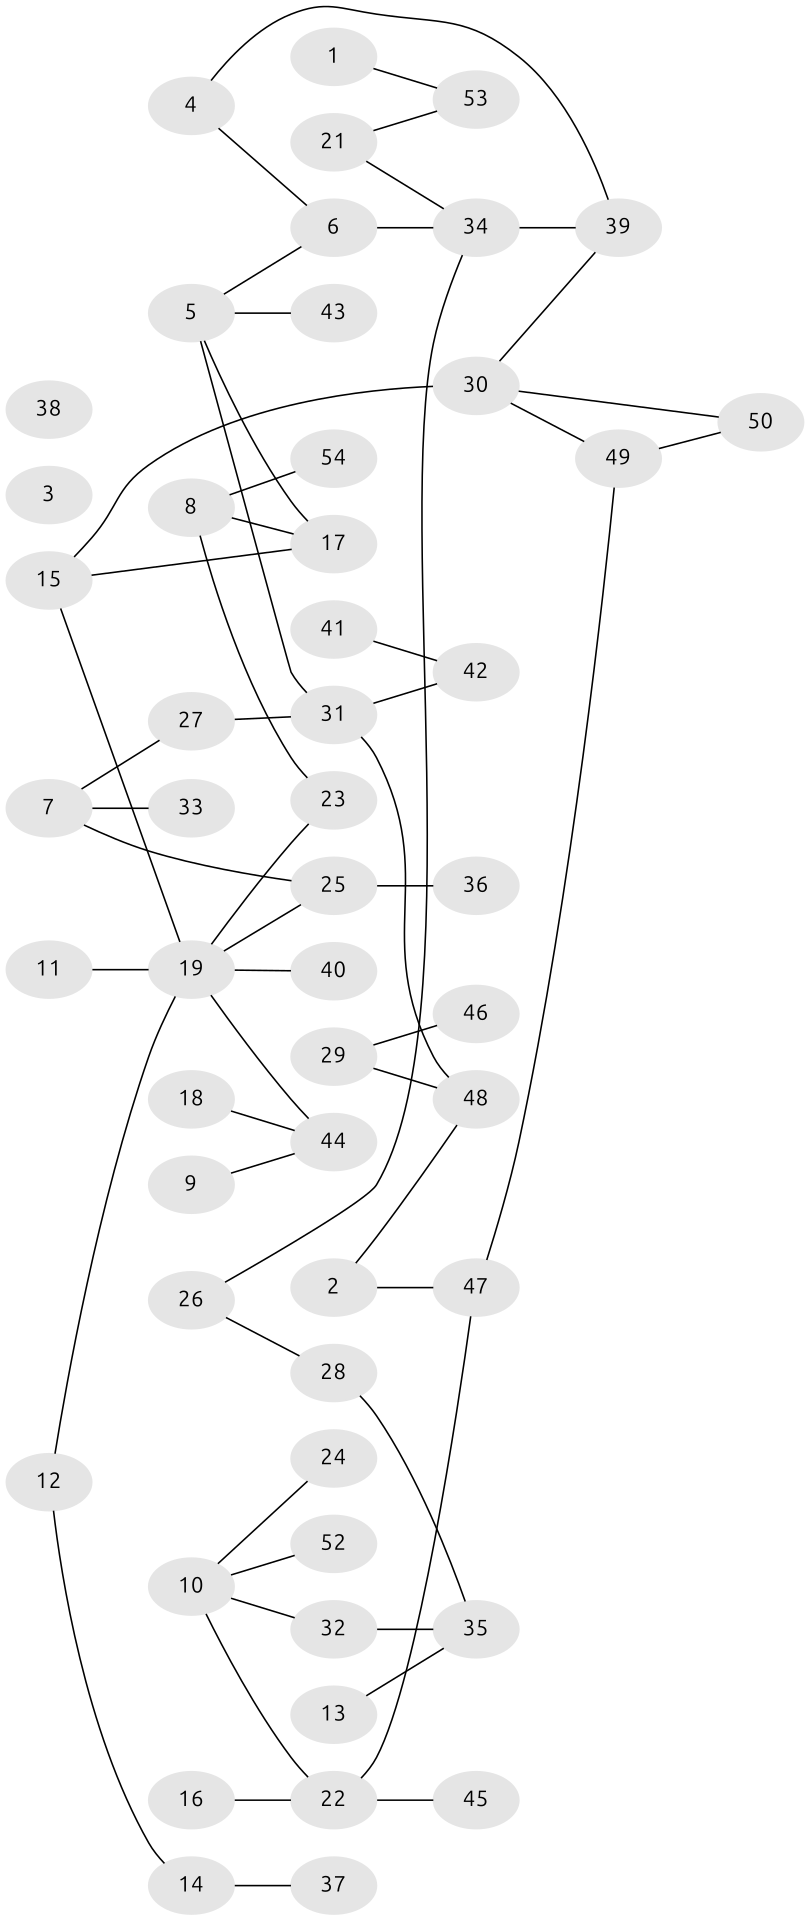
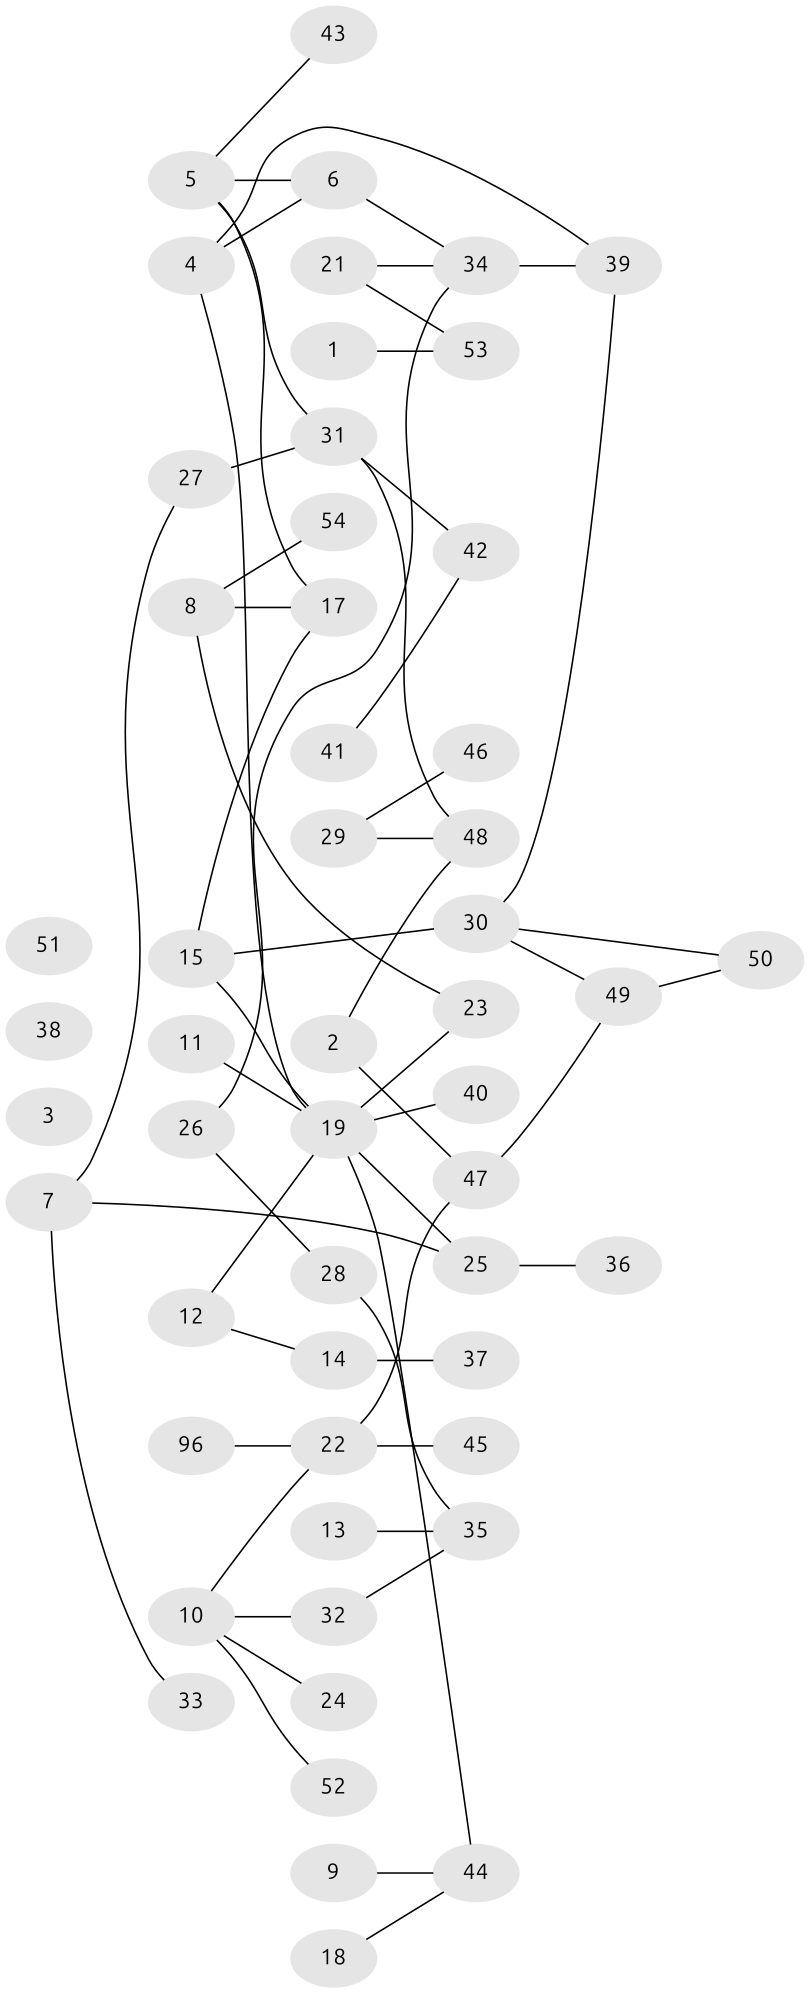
edge "4" -- "19": added
node "51": added
node "16": label "16" -> "96"
